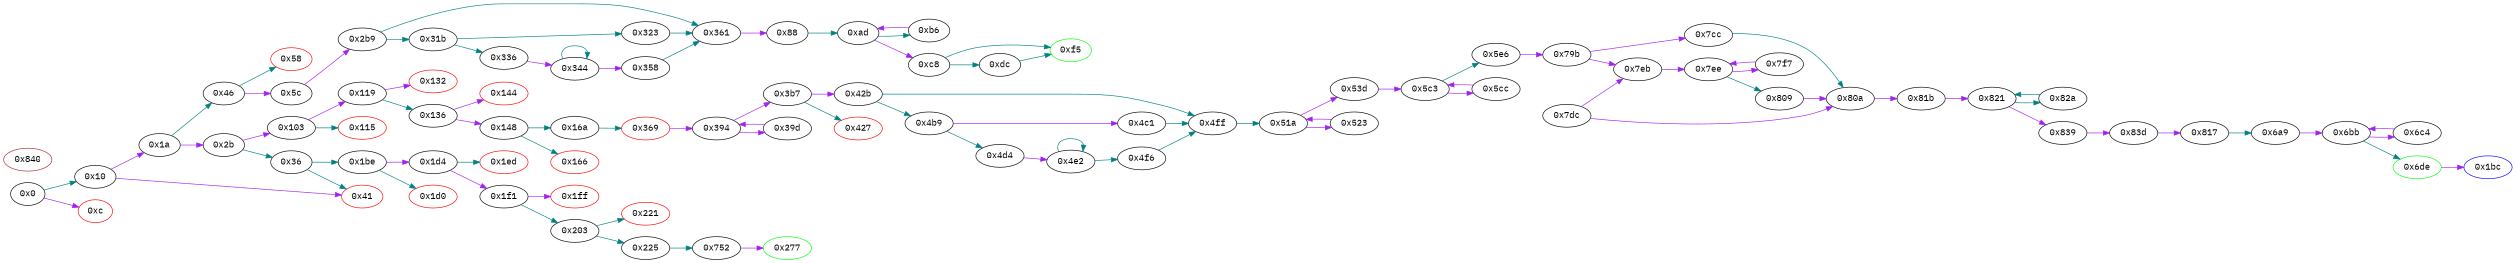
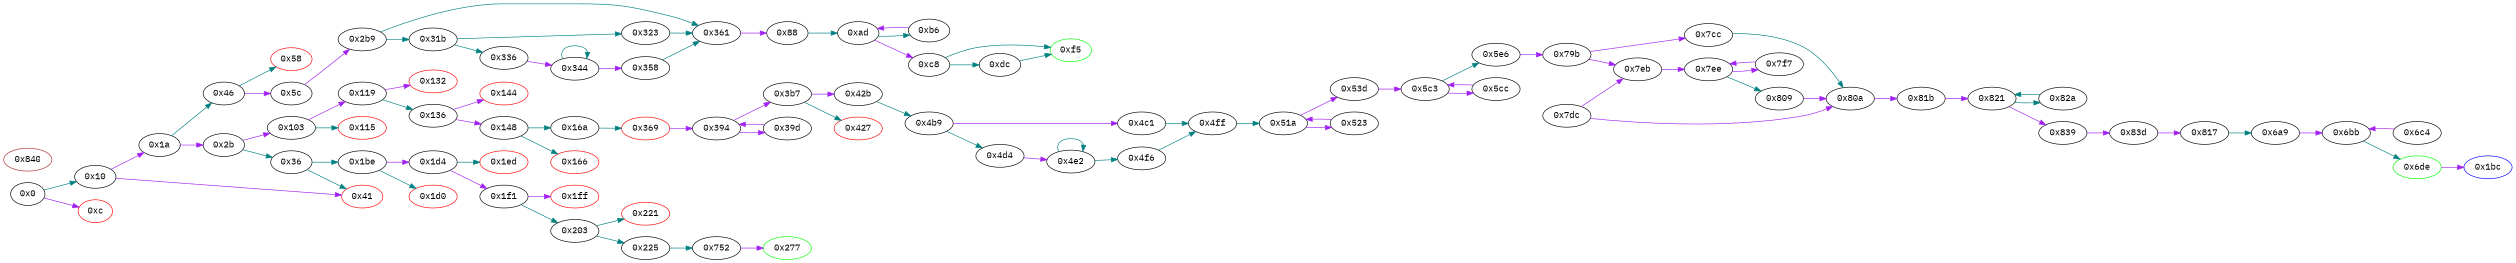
edge "0x42b" -> "0x4ff": removed
edge "0x6bb" -> "0x6c4": removed
